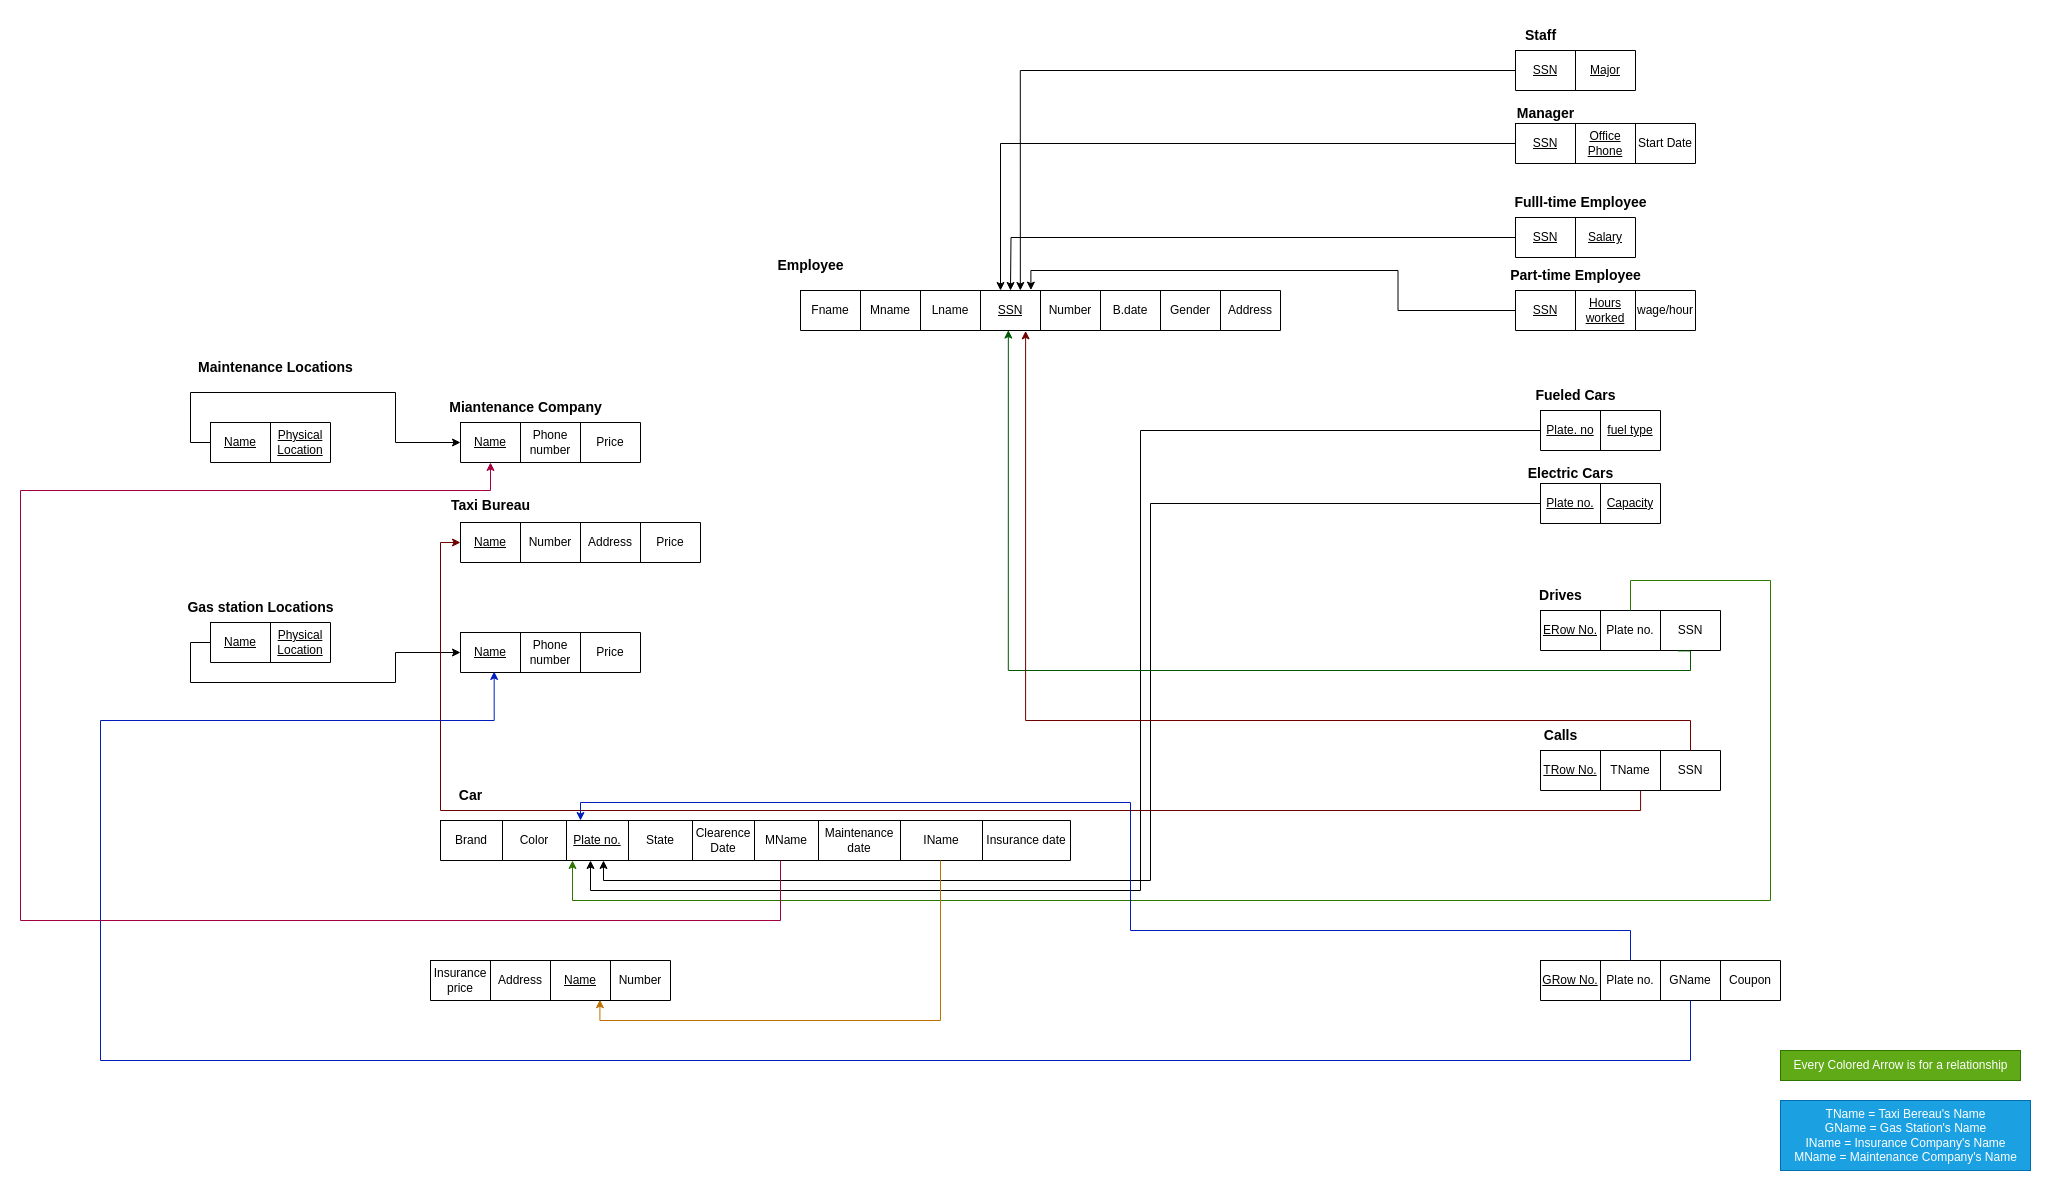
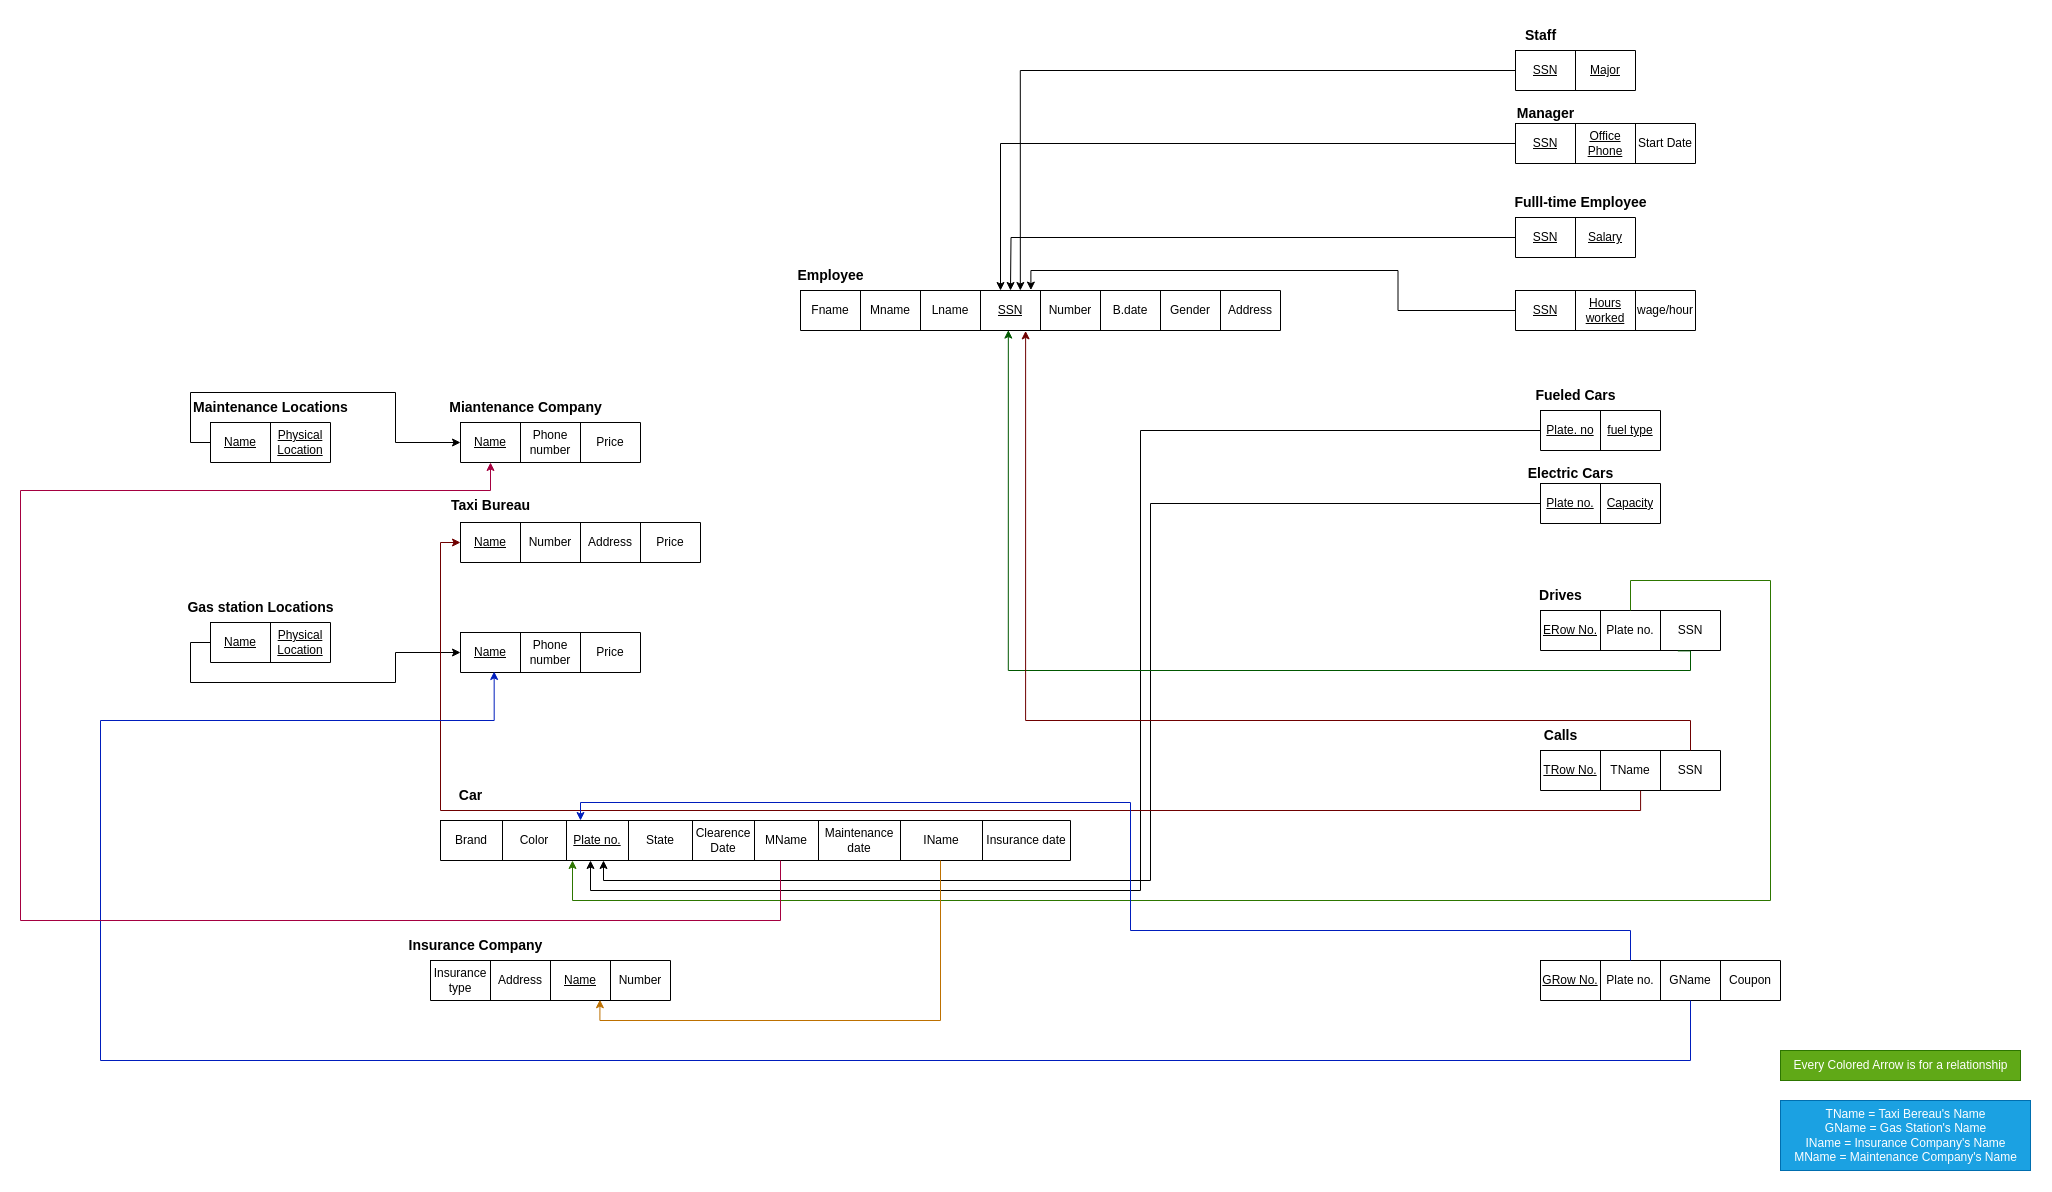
node "Employee": moved (811, 266) -> (831, 276)
node "Part-time Employee": removed
node "Maintenance Locations": moved (276, 368) -> (271, 408)
node "Insurance Company": added
node "Insurance price": label "Insurance price" -> "Insurance type"
